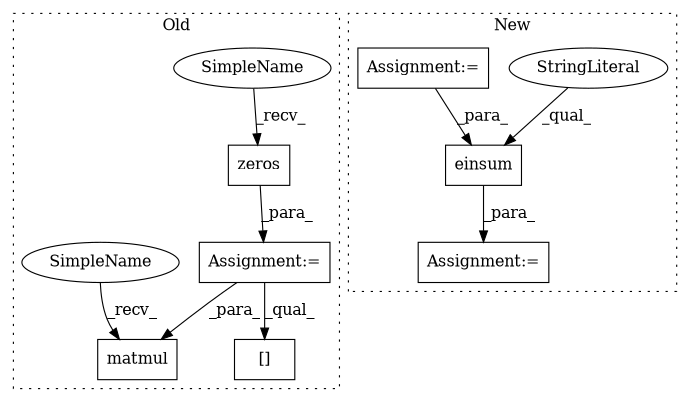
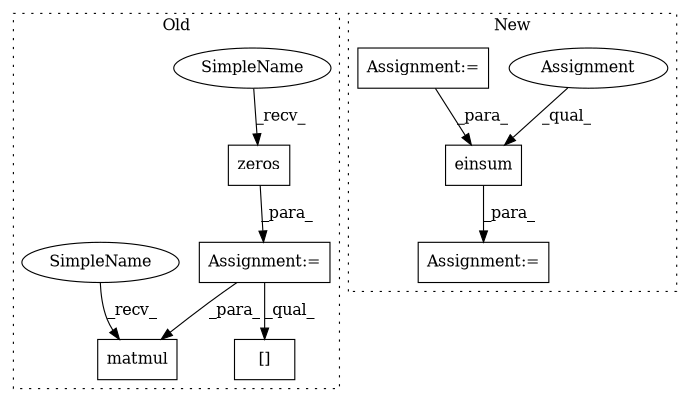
node "StringLiteral": label "StringLiteral" -> "Assignment"
